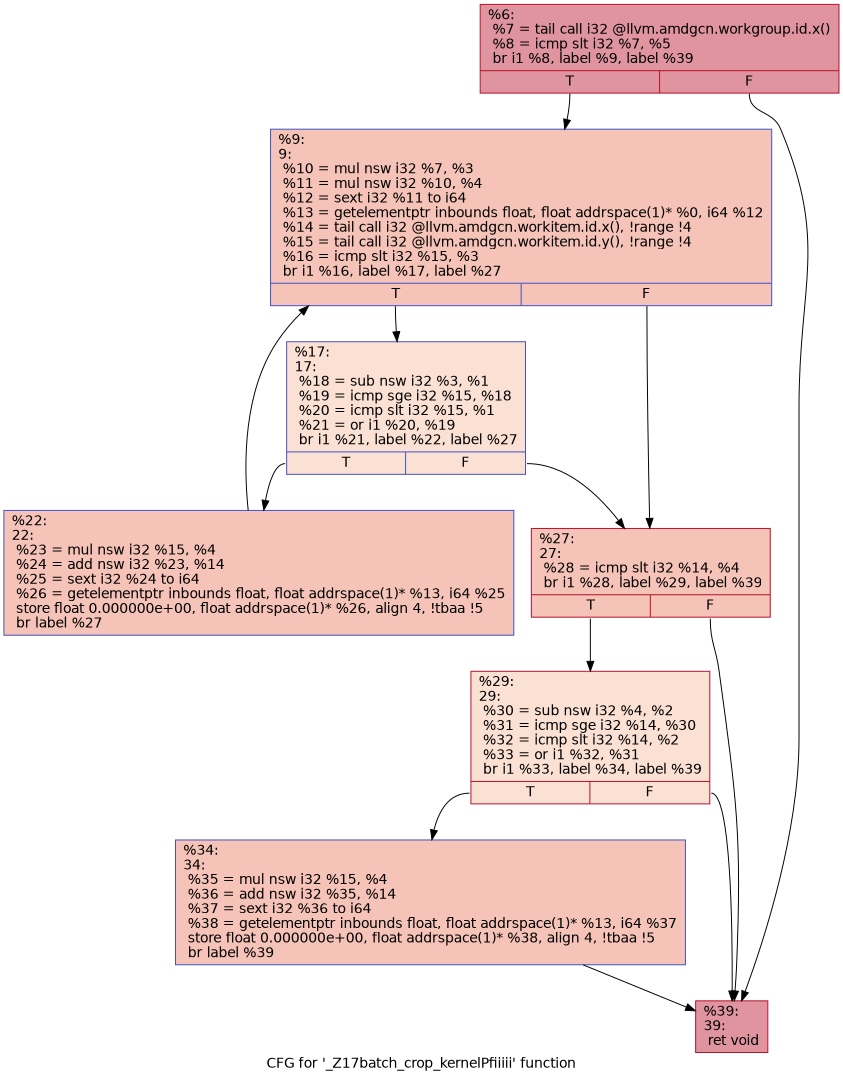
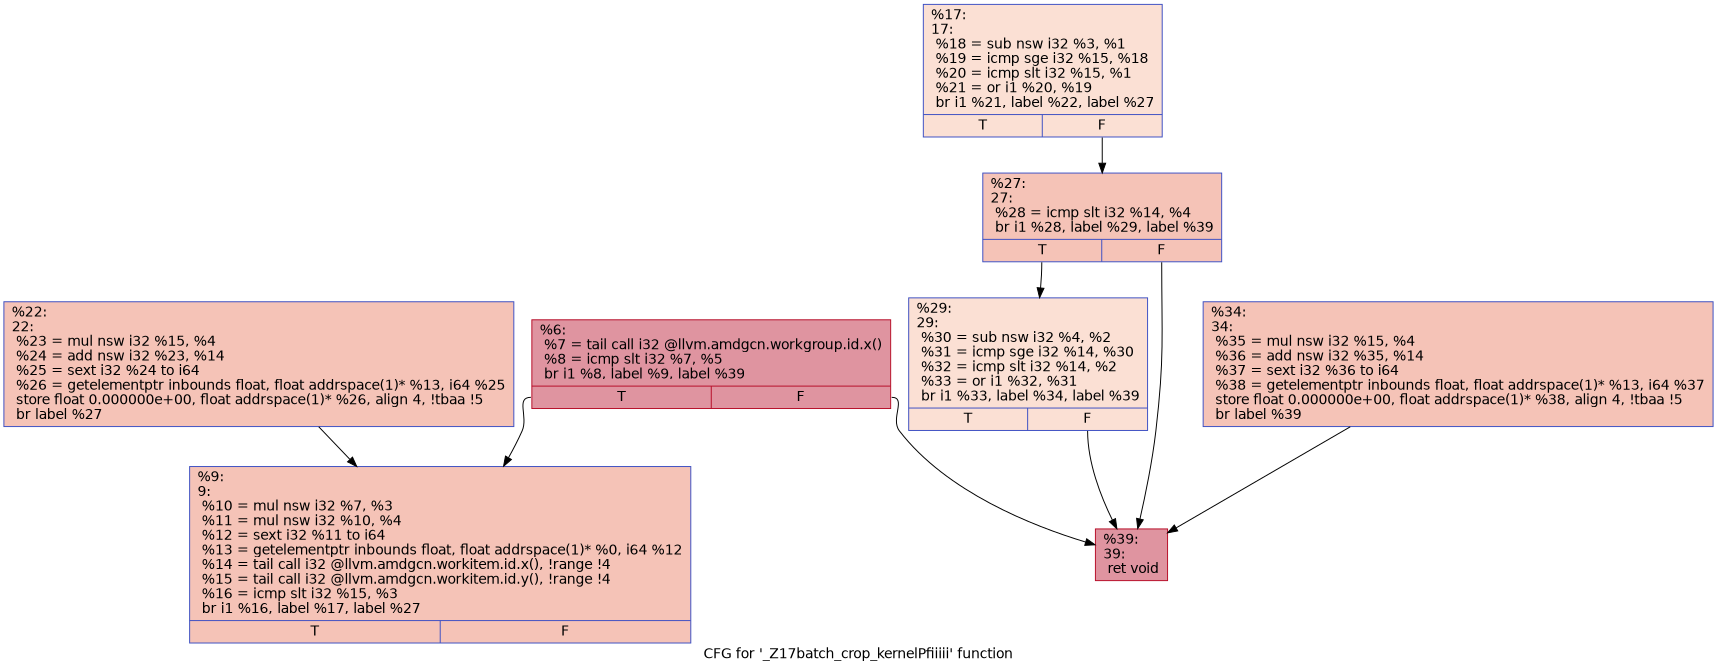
edge "%9:" -> "%17:": removed
edge "%9:" -> "%27:": removed
edge "%17:" -> "%22:": removed
node "%27:": color #b70d28ff -> #3d50c3ff
node "%29:": color #b70d28ff -> #3d50c3ff
edge "%29:" -> "%34:": removed
